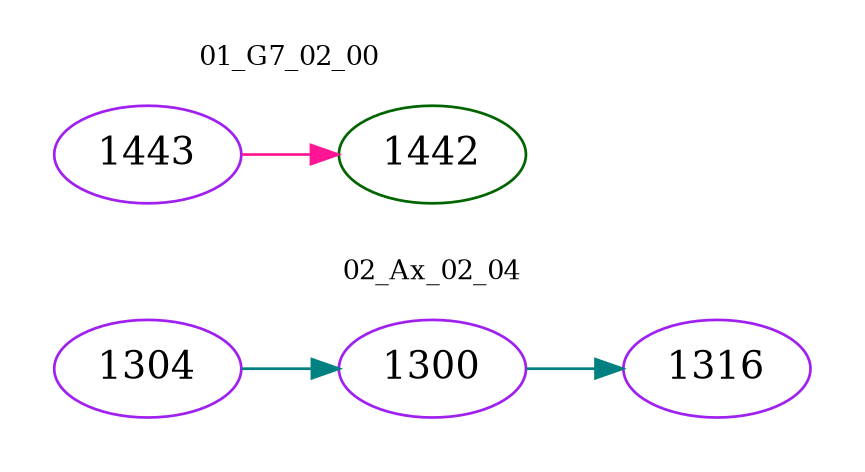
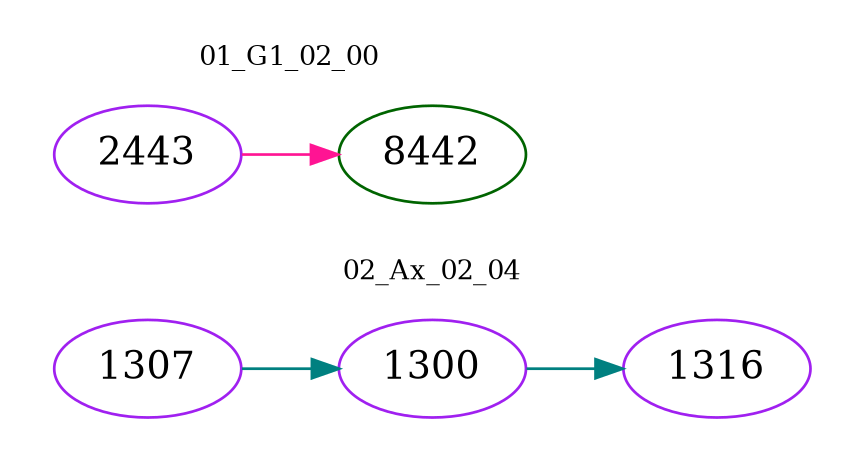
cluster "01_G7_02_00": label "01_G7_02_00" -> "01_G1_02_00"
node "1443": label "1443" -> "2443"
node "1442": label "1442" -> "8442"
node "1304": label "1304" -> "1307"
